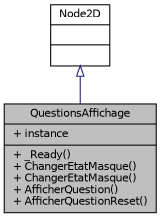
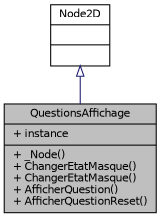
node "QuestionsAffichage": text "+ _Ready()" -> "+ _Node()"
